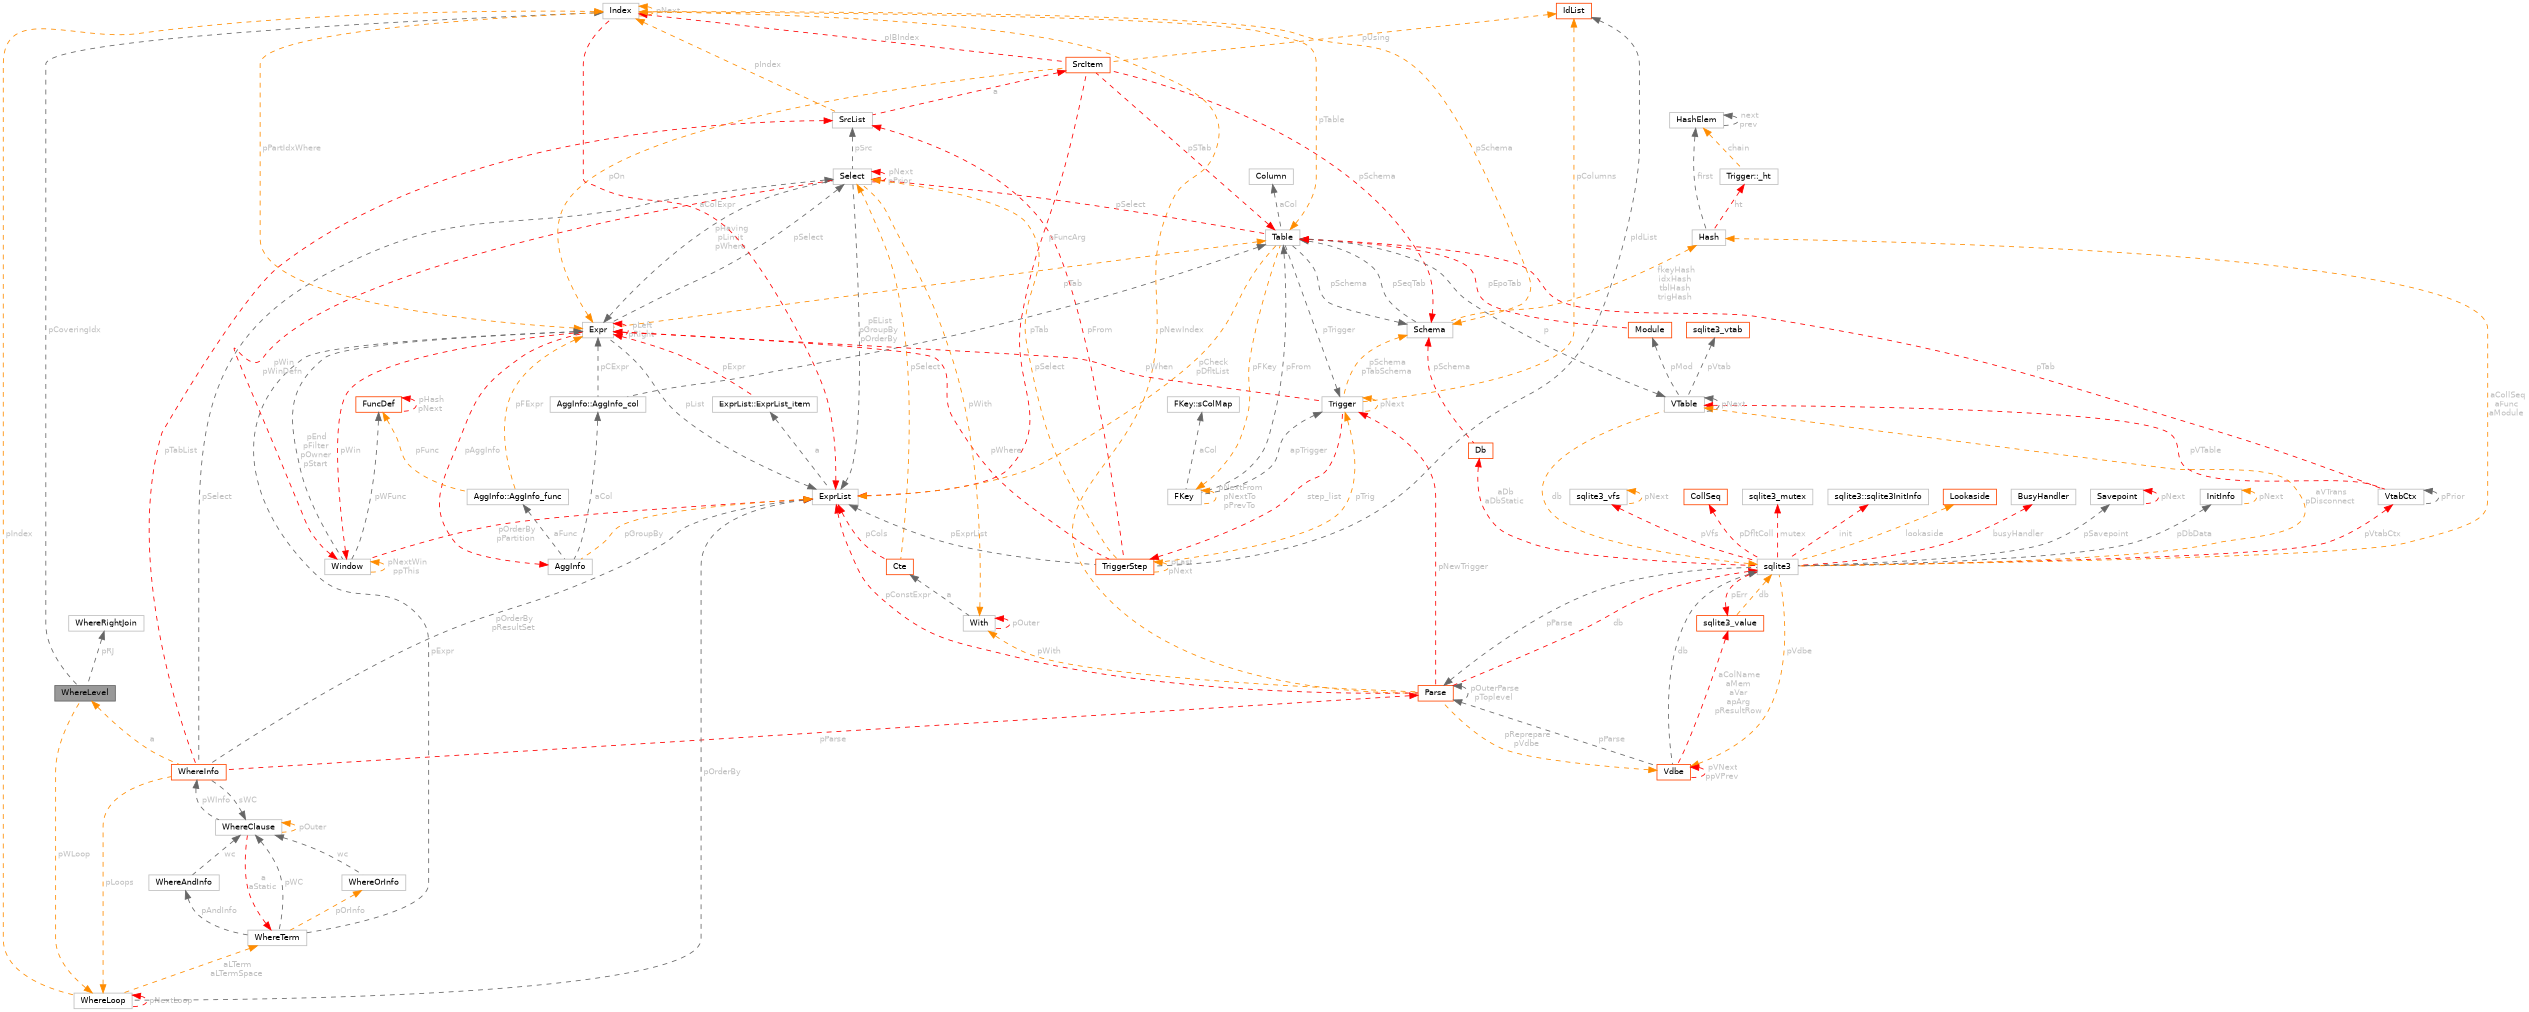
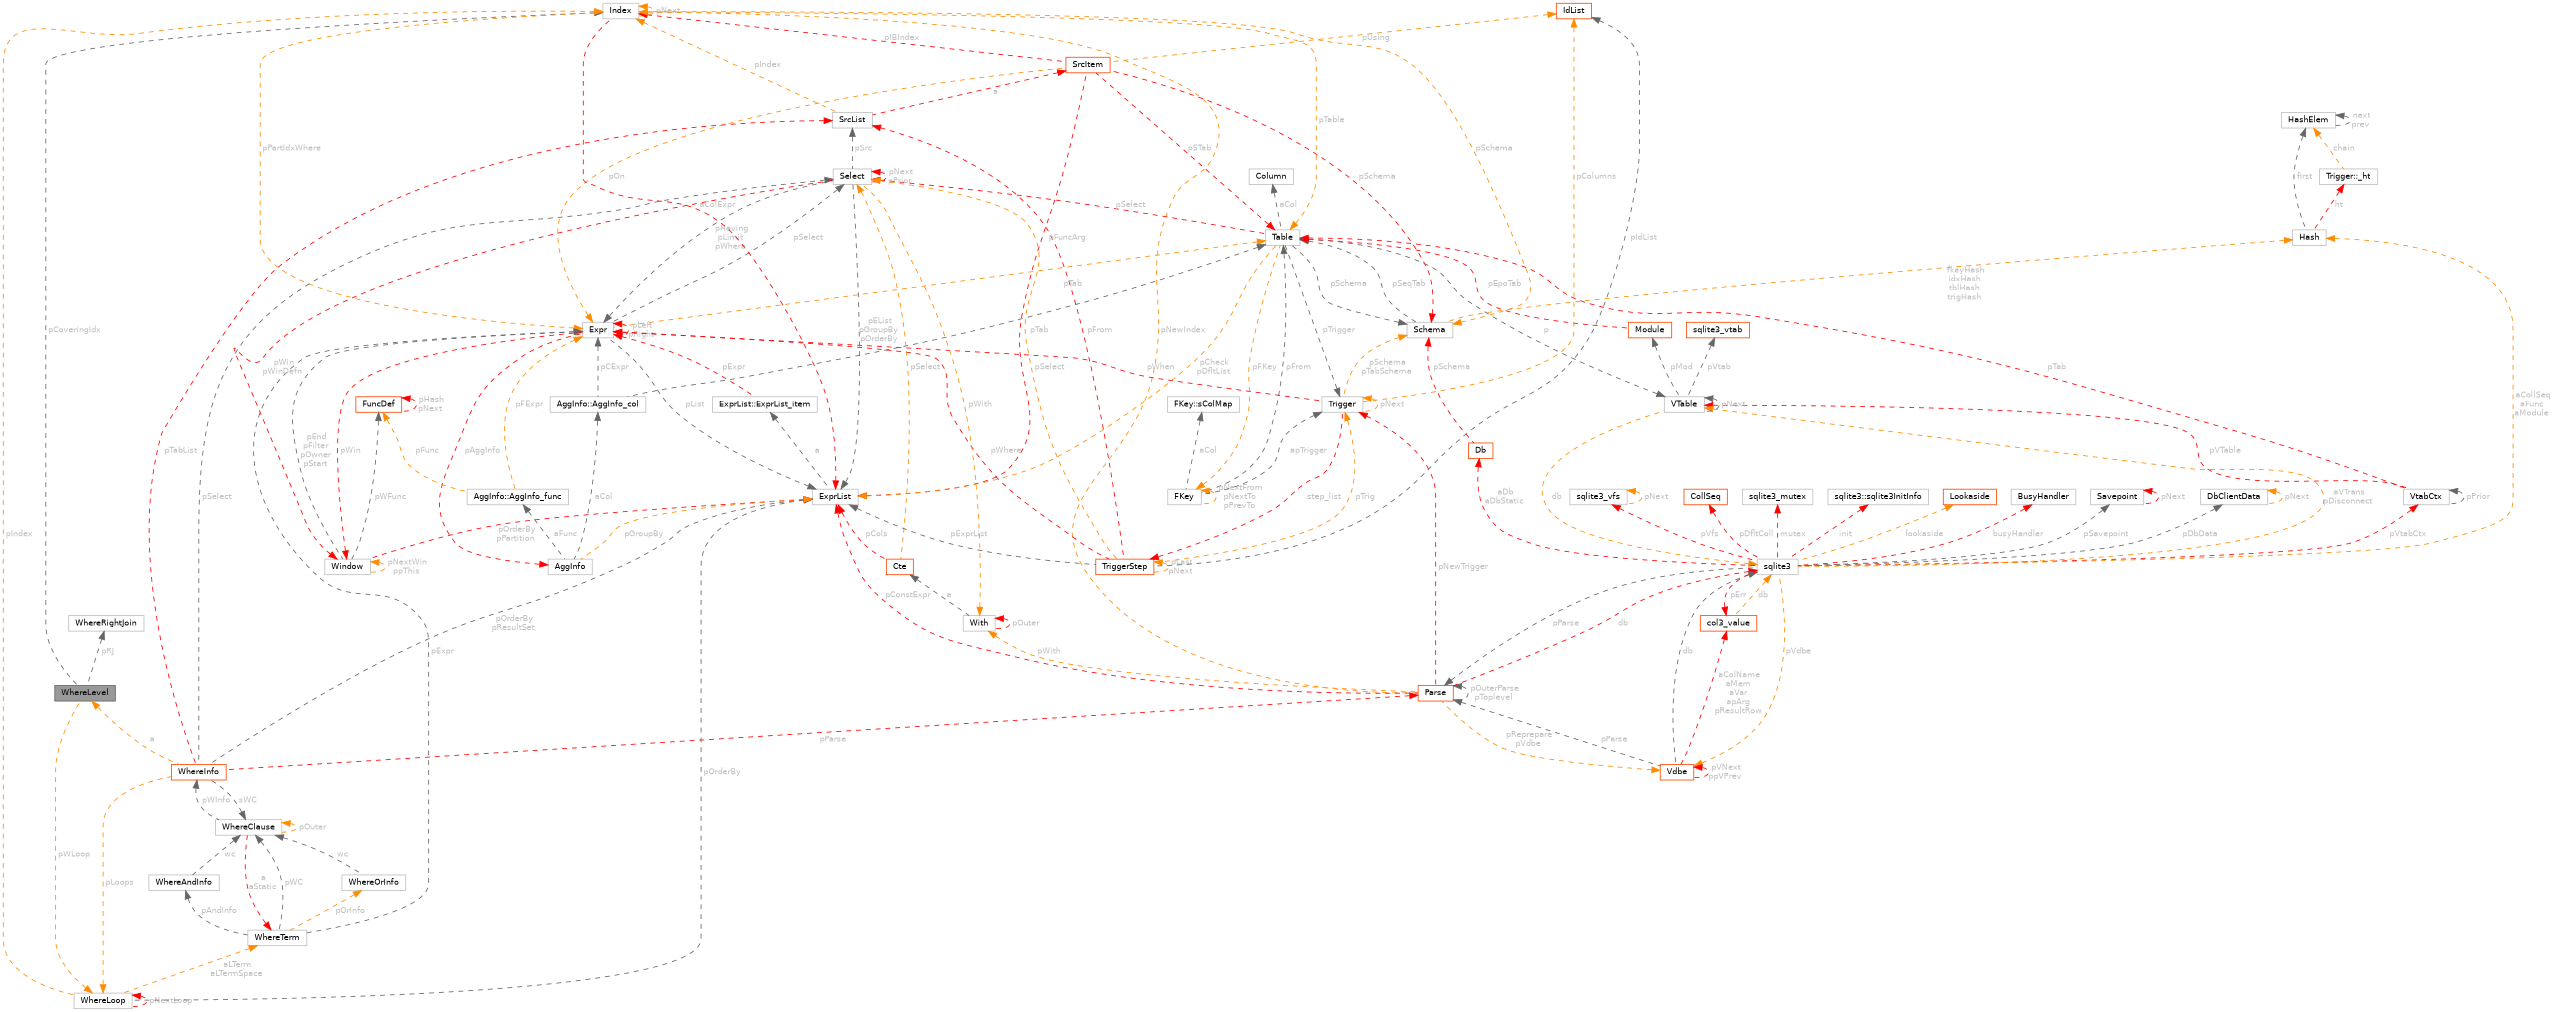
node "InitInfo": label "InitInfo" -> "DbClientData"
node "sqlite3_value": label "sqlite3_value" -> "col3_value"
